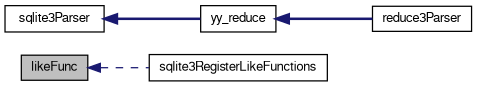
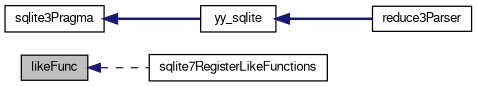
node "sqlite3Parser": label "sqlite3Parser" -> "sqlite3Pragma"
node "yy_reduce": label "yy_reduce" -> "yy_sqlite"
node "sqlite3RegisterLikeFunctions": label "sqlite3RegisterLikeFunctions" -> "sqlite7RegisterLikeFunctions"
